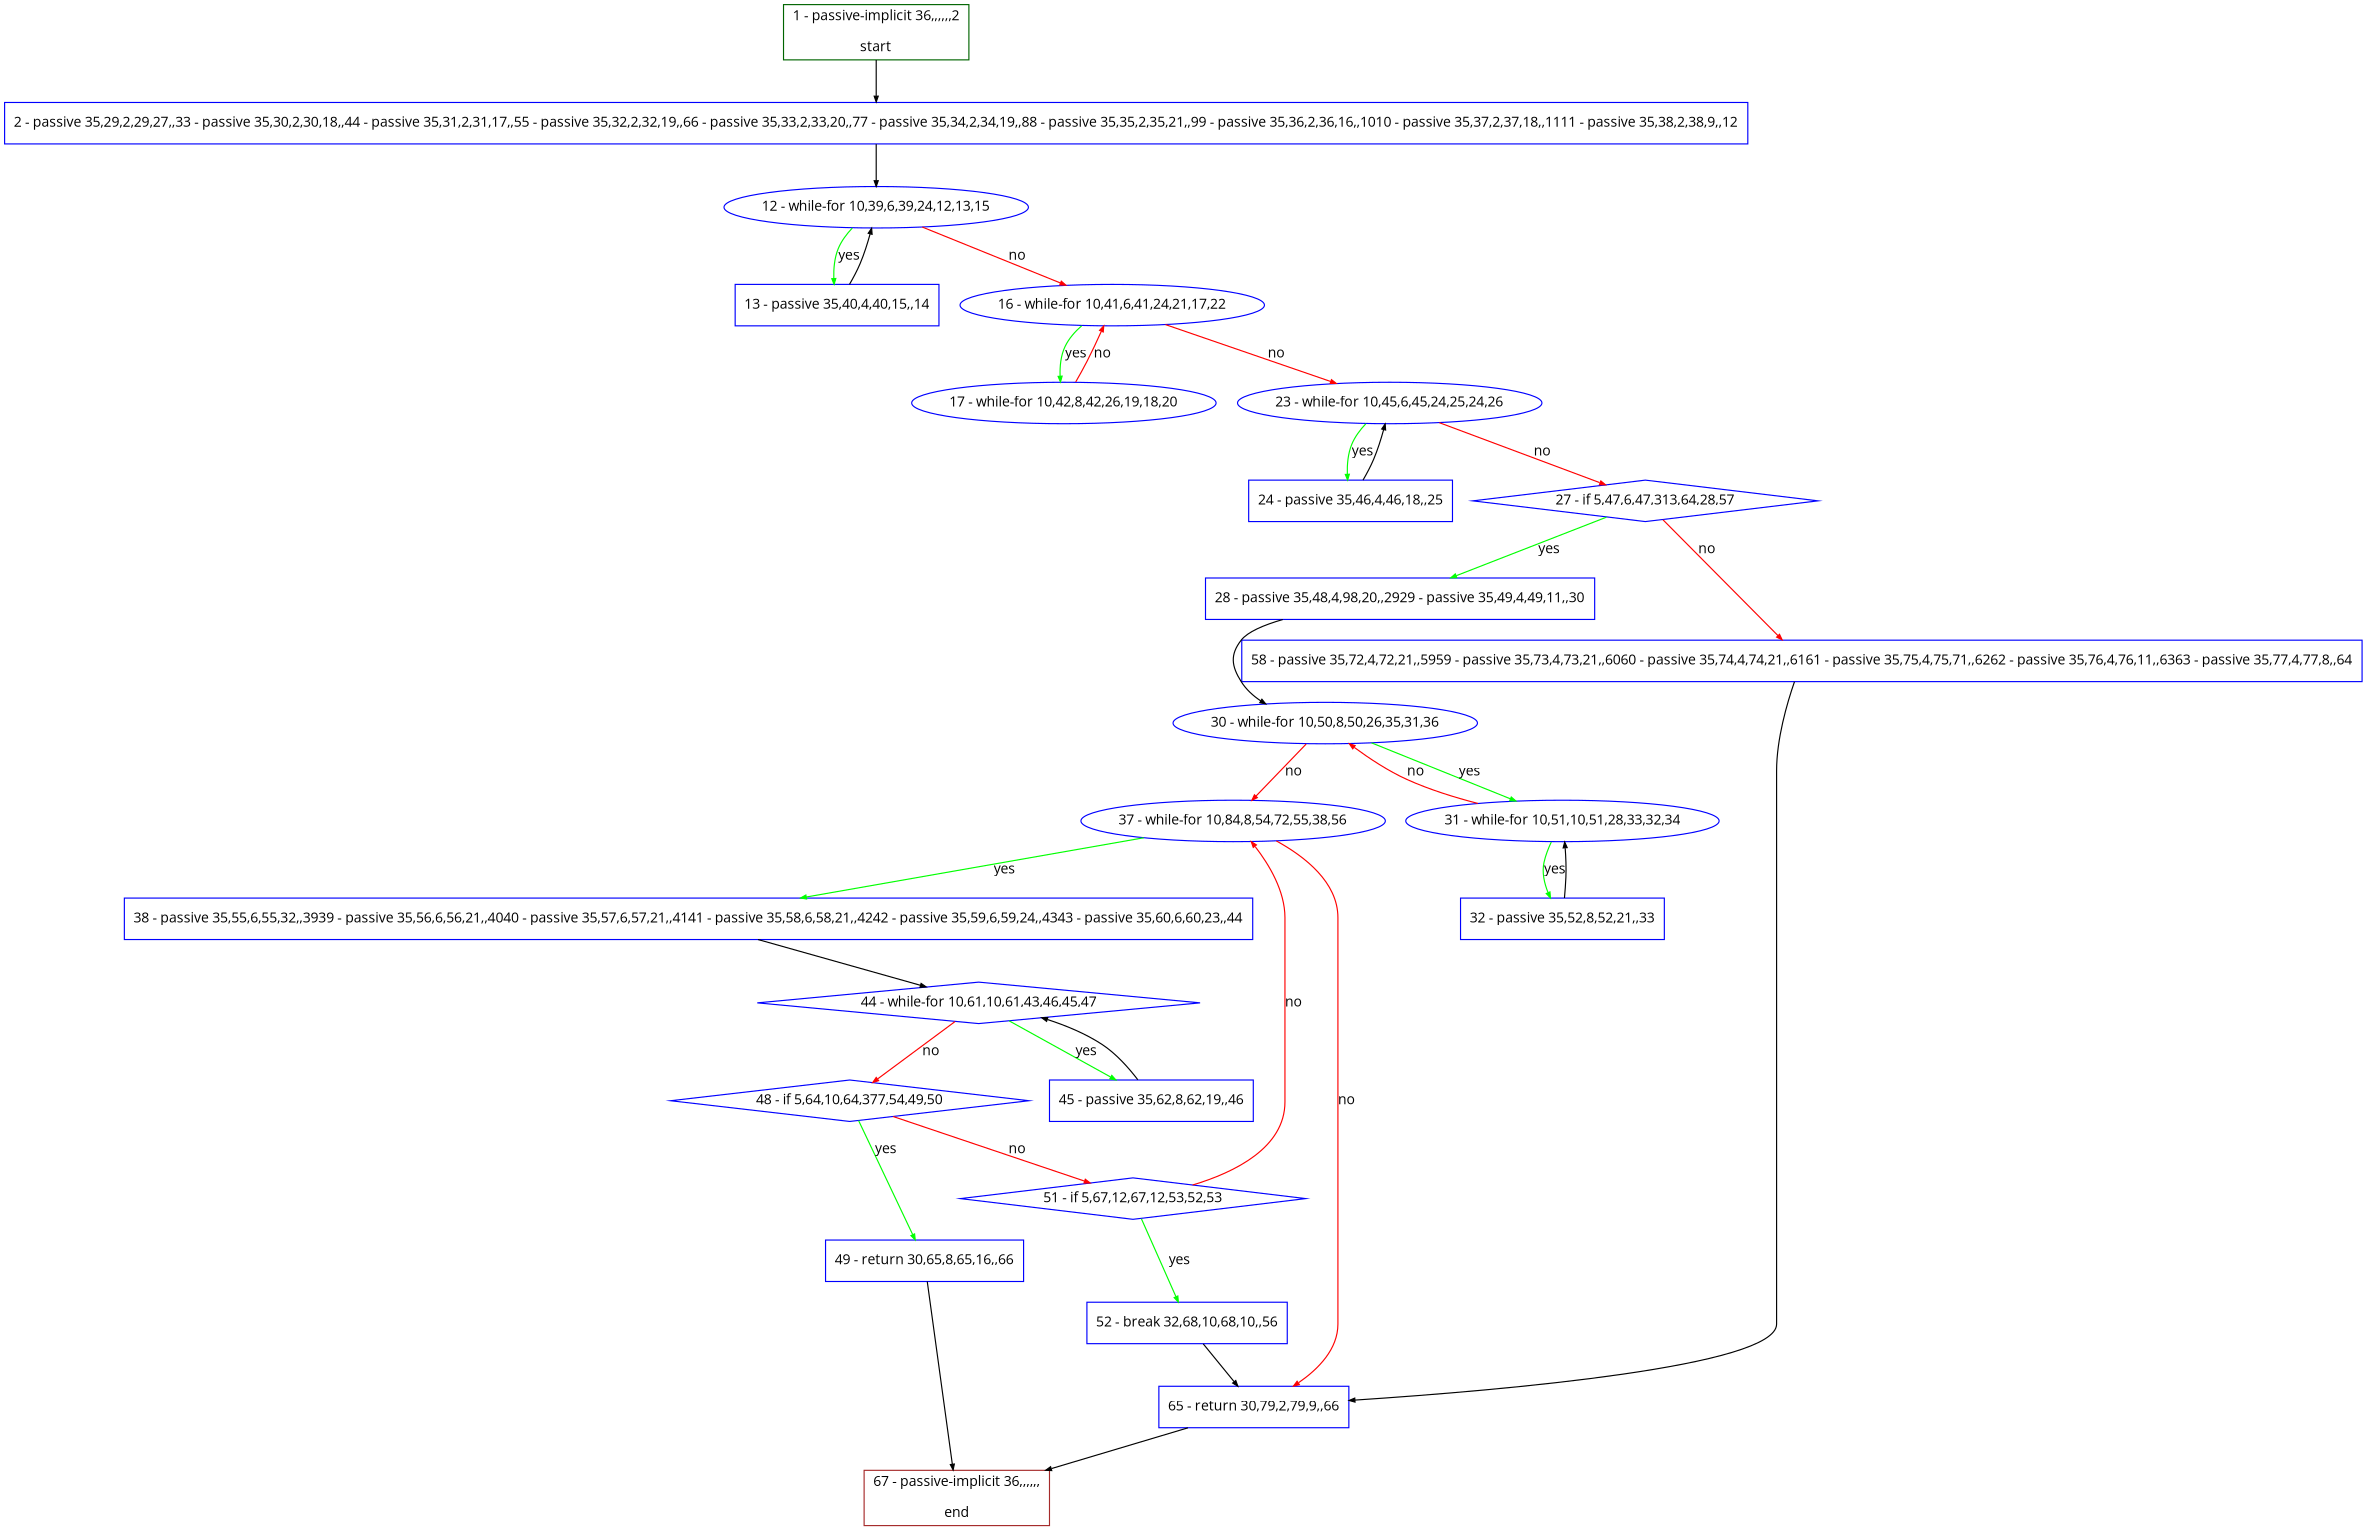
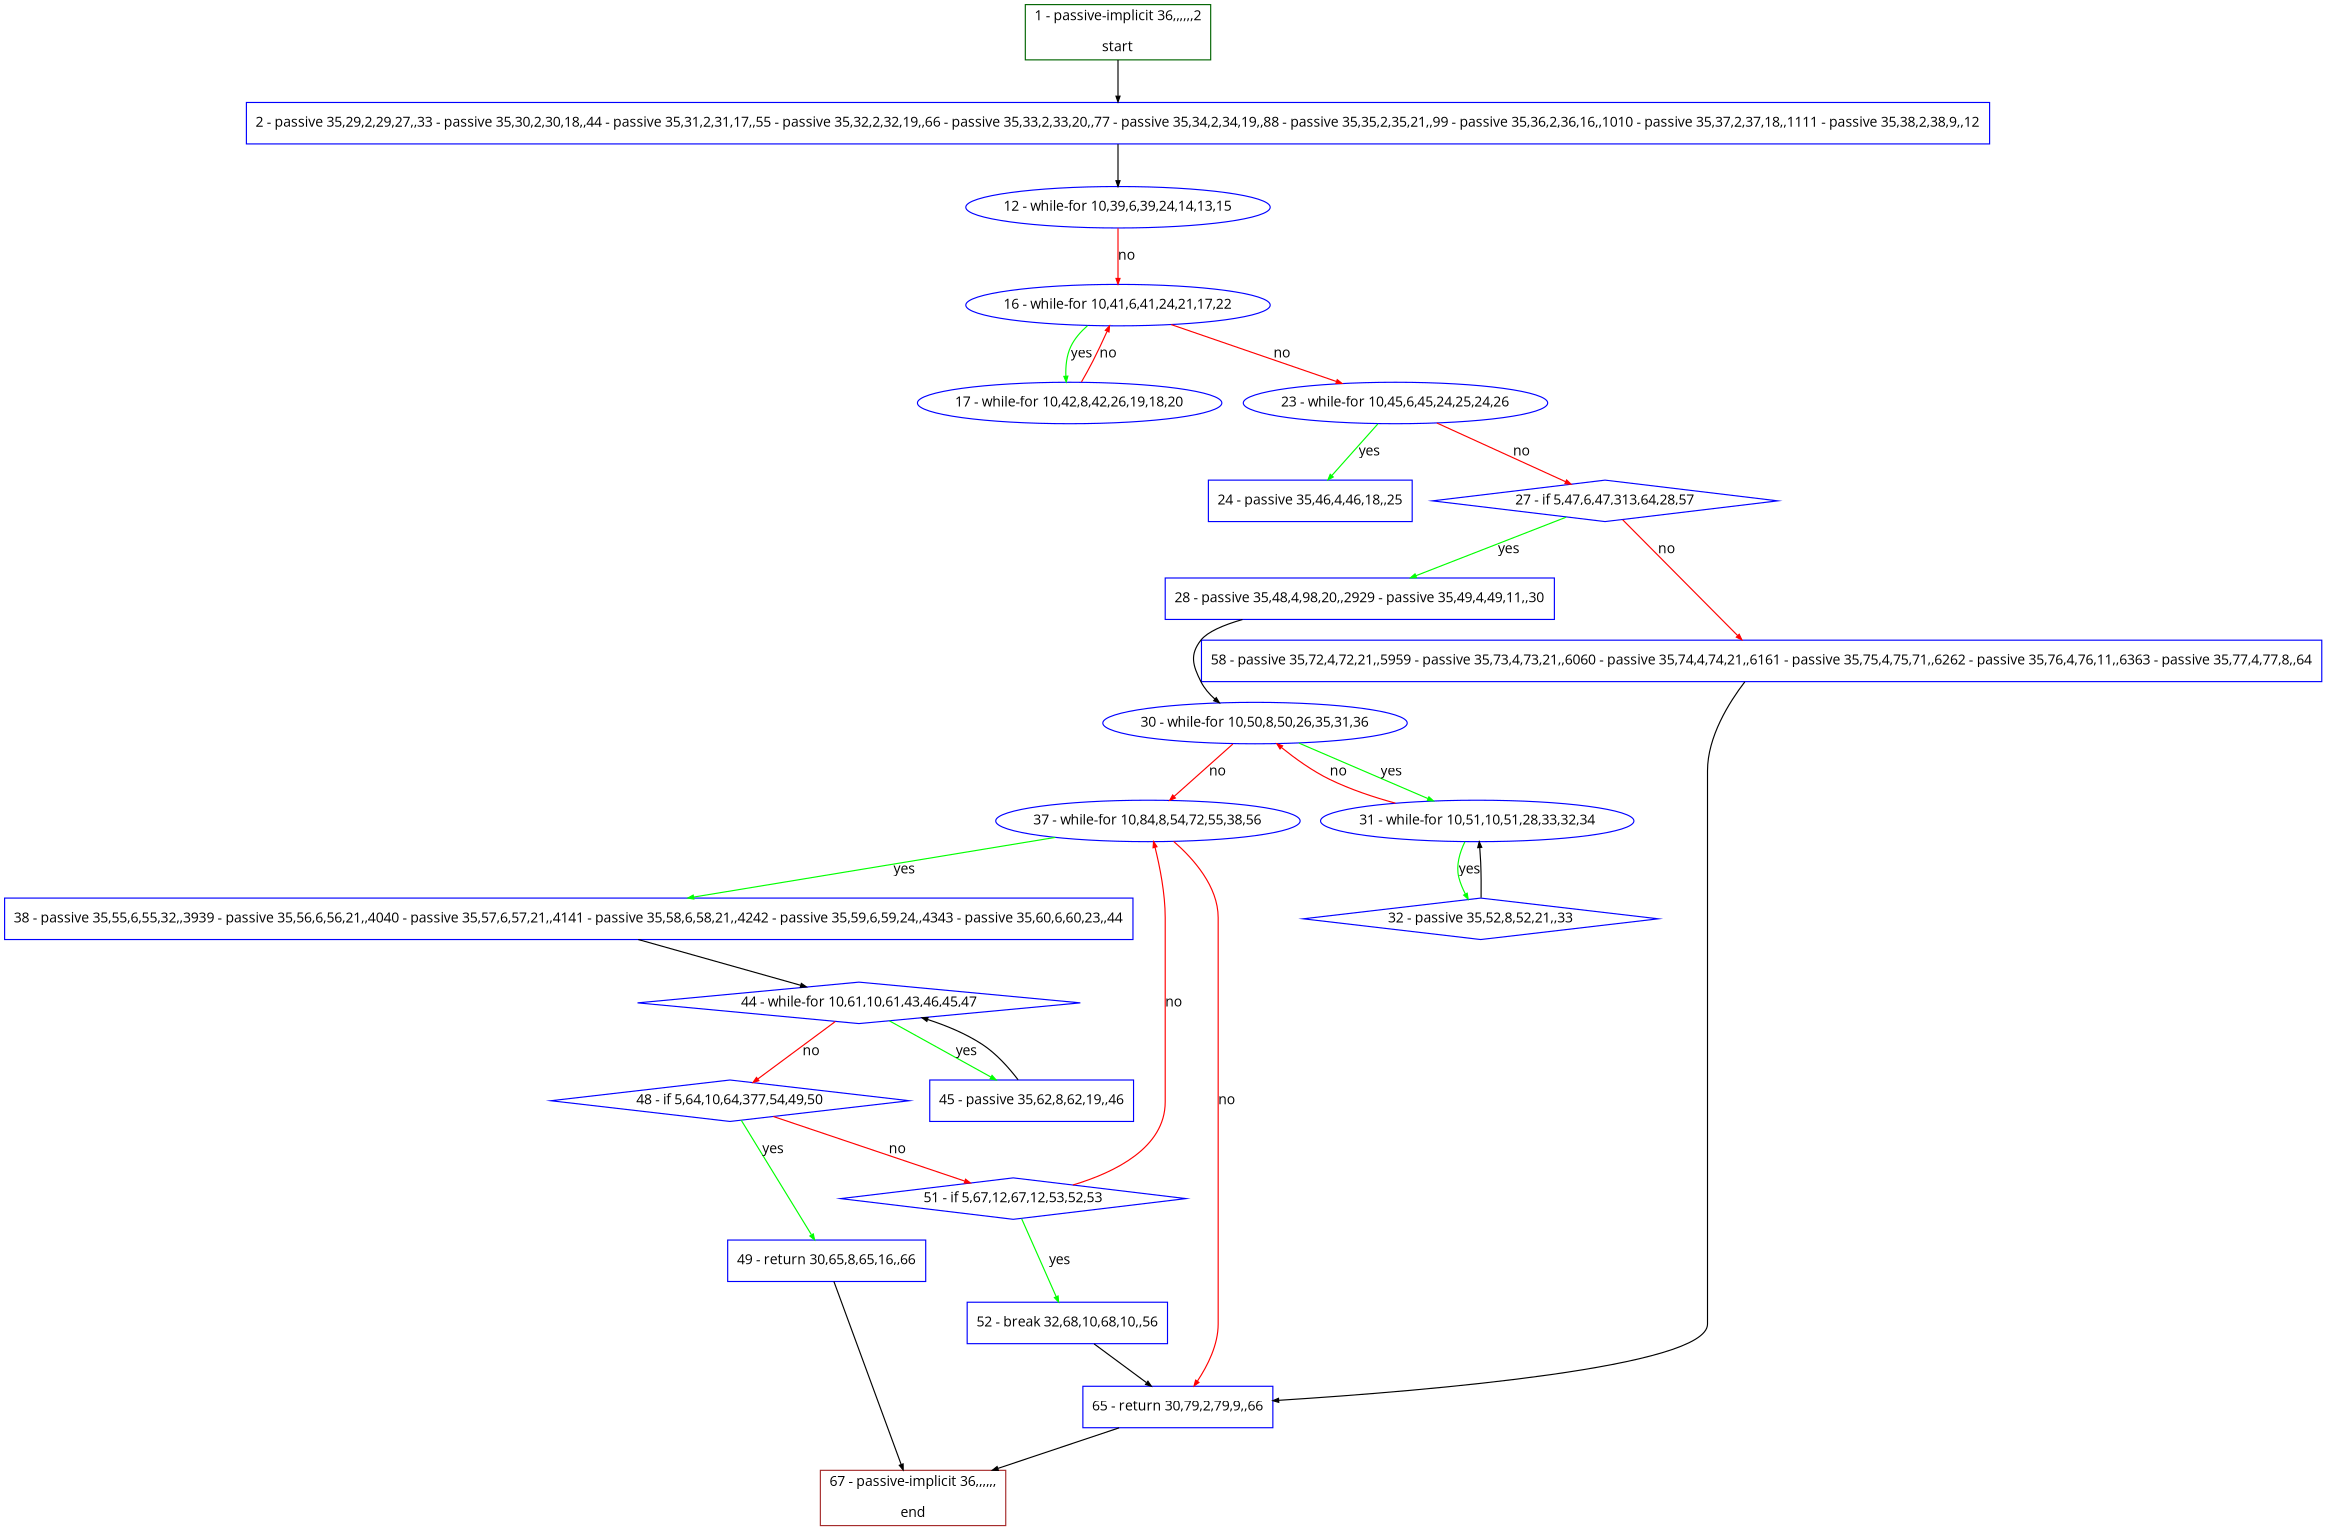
node "12 - while-for 10,39,6,39,24,12,13,15": label "12 - while-for 10,39,6,39,24,12,13,15" -> "12 - while-for 10,39,6,39,24,14,13,15"
node "13 - passive 35,40,4,40,15,,14": removed
edge "24 - passive 35,46,4,46,18,,25" -> "23 - while-for 10,45,6,45,24,25,24,26": removed
node "32 - passive 35,52,8,52,21,,33": shape box -> diamond
